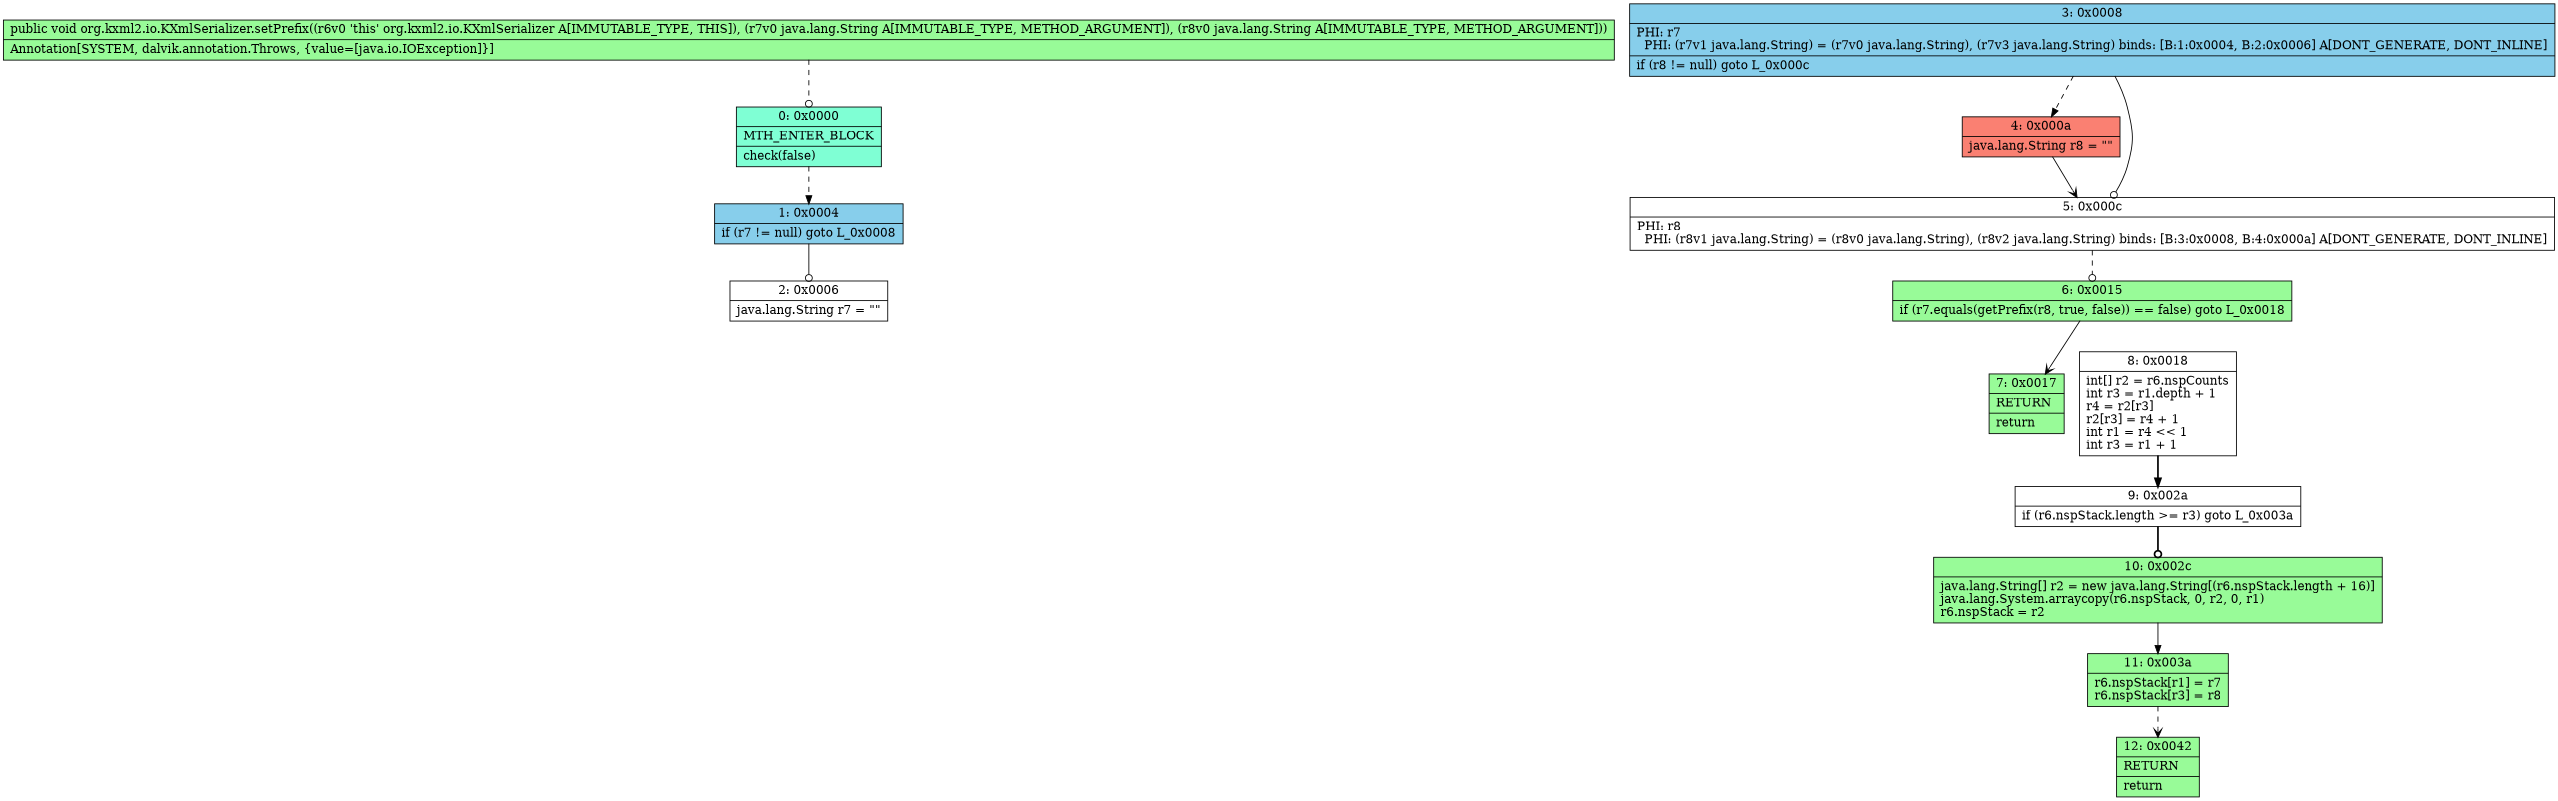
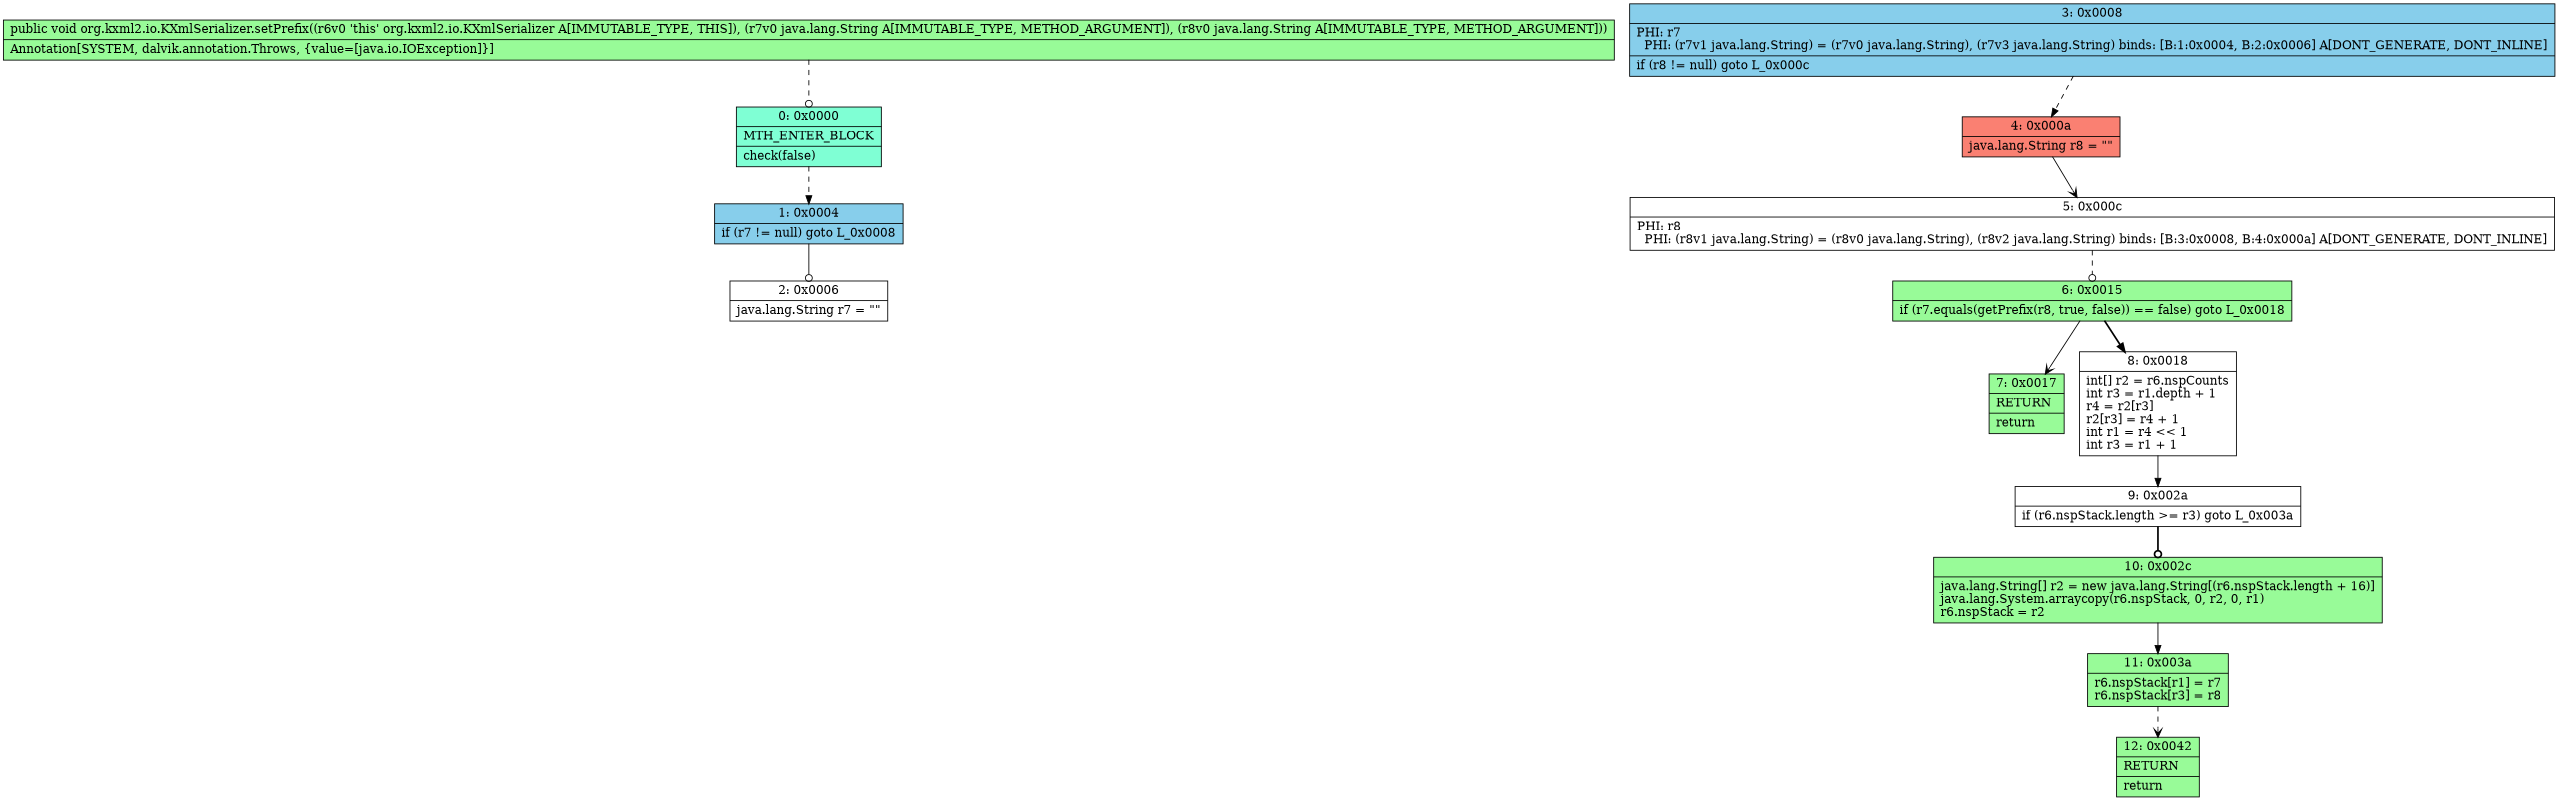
edge "3: 0x0008" -> "5: 0x000c": removed
edge "6: 0x0015" -> "8: 0x0018": added
edge "8: 0x0018" -> "9: 0x002a": style bold -> solid
